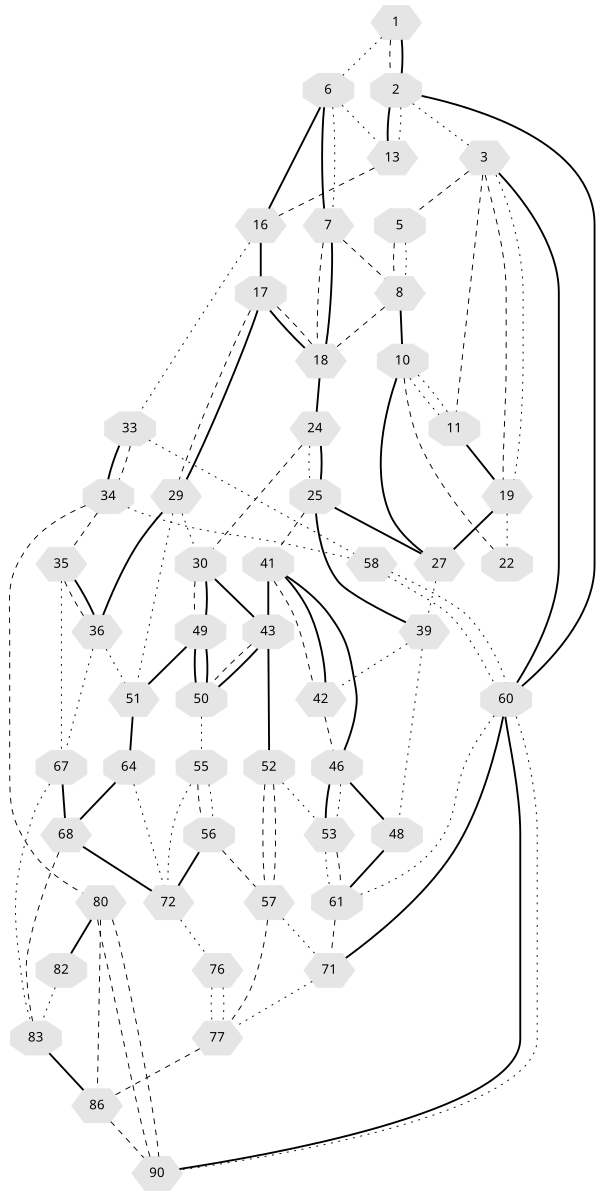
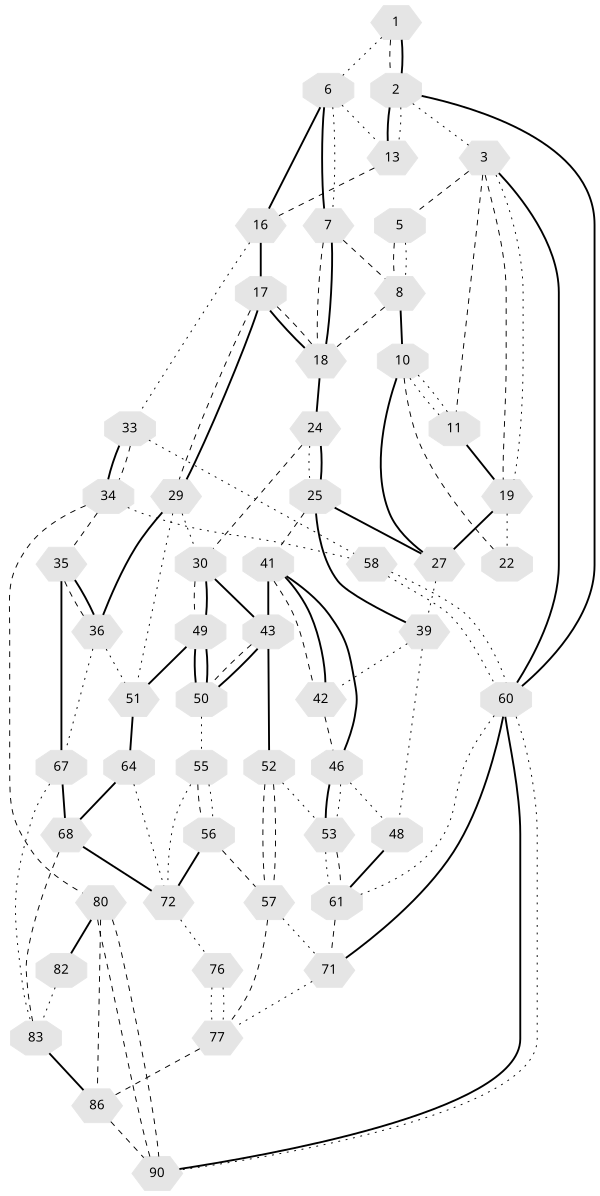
edge "35" -- "67": style dotted -> bold
edge "46" -- "48": style bold -> dotted
